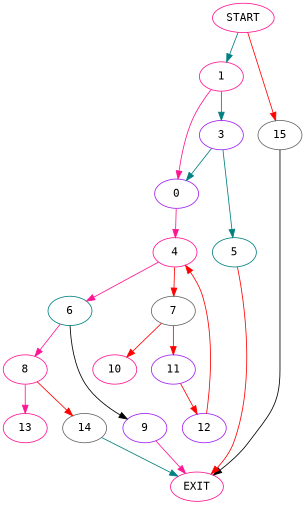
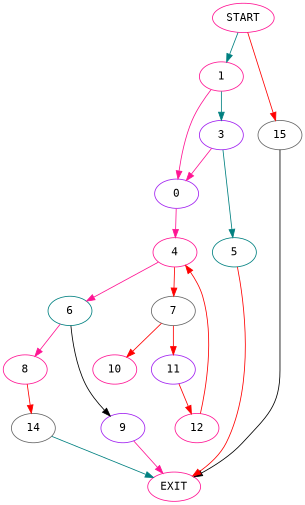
edge "3" -> "0": color teal -> deeppink
node "13": removed
node "12": color purple -> deeppink
